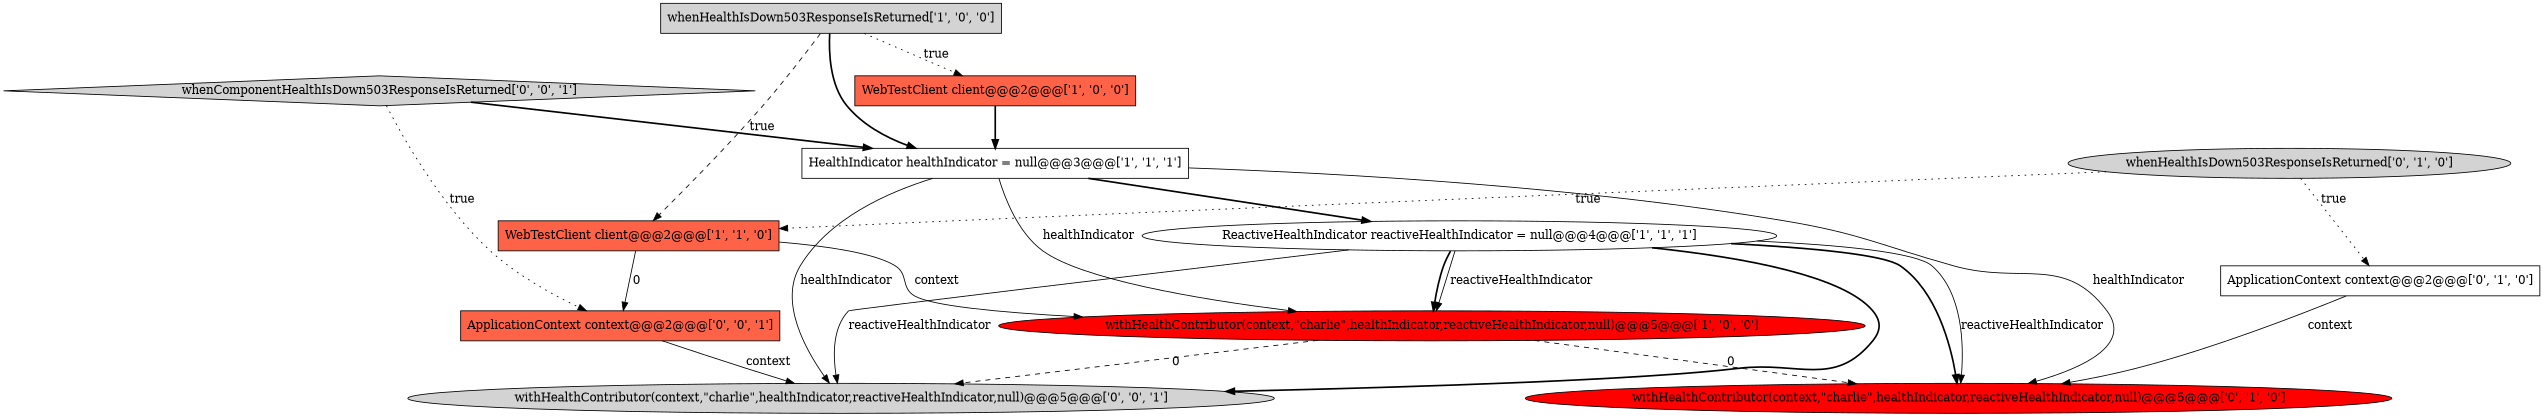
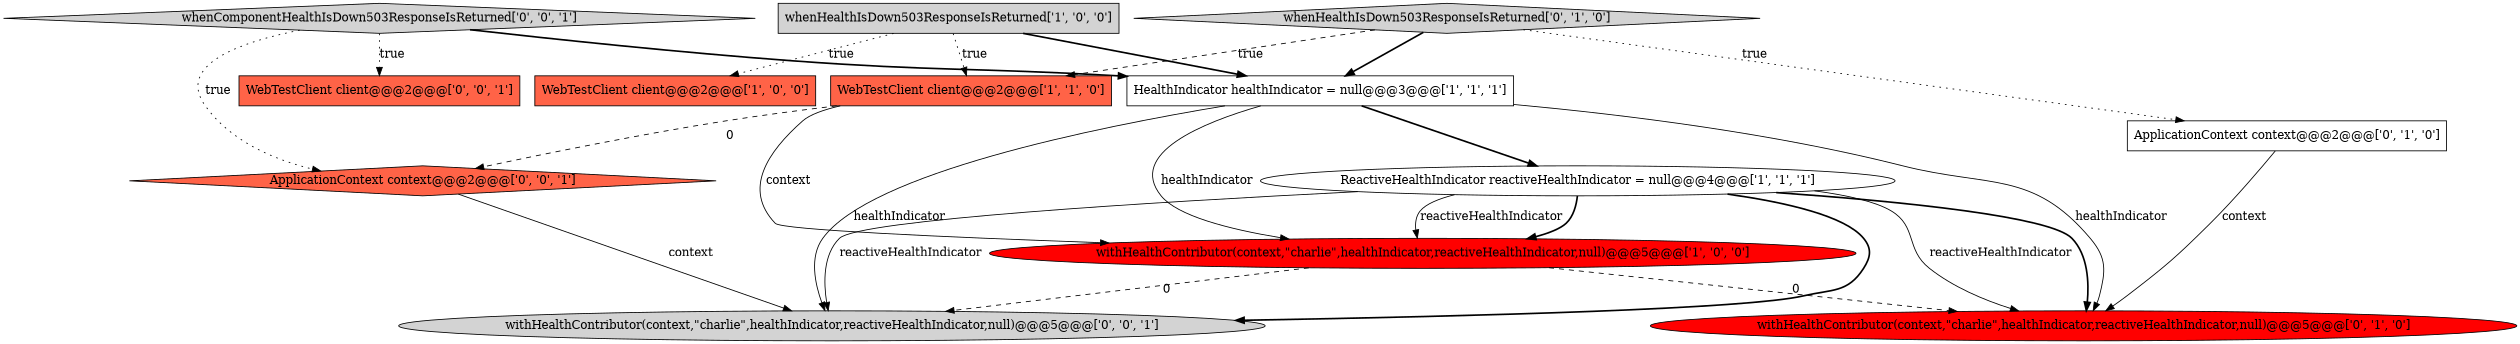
node "WebTestClient client@@@2@@@['0', '0', '1']": added
edge "WebTestClient client@@@2@@@['1', '0', '0']" -> "HealthIndicator healthIndicator = null@@@3@@@['1', '1', '1']": now "whenHealthIsDown503ResponseIsReturned['0', '1', '0']" -> "HealthIndicator healthIndicator = null@@@3@@@['1', '1', '1']"
edge "whenHealthIsDown503ResponseIsReturned['1', '0', '0']" -> "WebTestClient client@@@2@@@['1', '1', '0']": style dashed -> dotted
node "whenHealthIsDown503ResponseIsReturned['0', '1', '0']": shape ellipse -> diamond
edge "whenHealthIsDown503ResponseIsReturned['0', '1', '0']" -> "WebTestClient client@@@2@@@['1', '1', '0']": style dotted -> dashed
edge "WebTestClient client@@@2@@@['1', '1', '0']" -> "ApplicationContext context@@@2@@@['0', '0', '1']": style solid -> dashed
node "ApplicationContext context@@@2@@@['0', '0', '1']": shape box -> diamond
